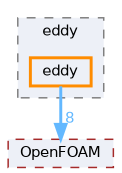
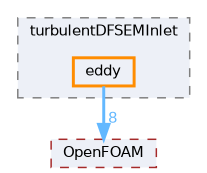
cluster "eddy": label "eddy" -> "turbulentDFSEMInlet"
